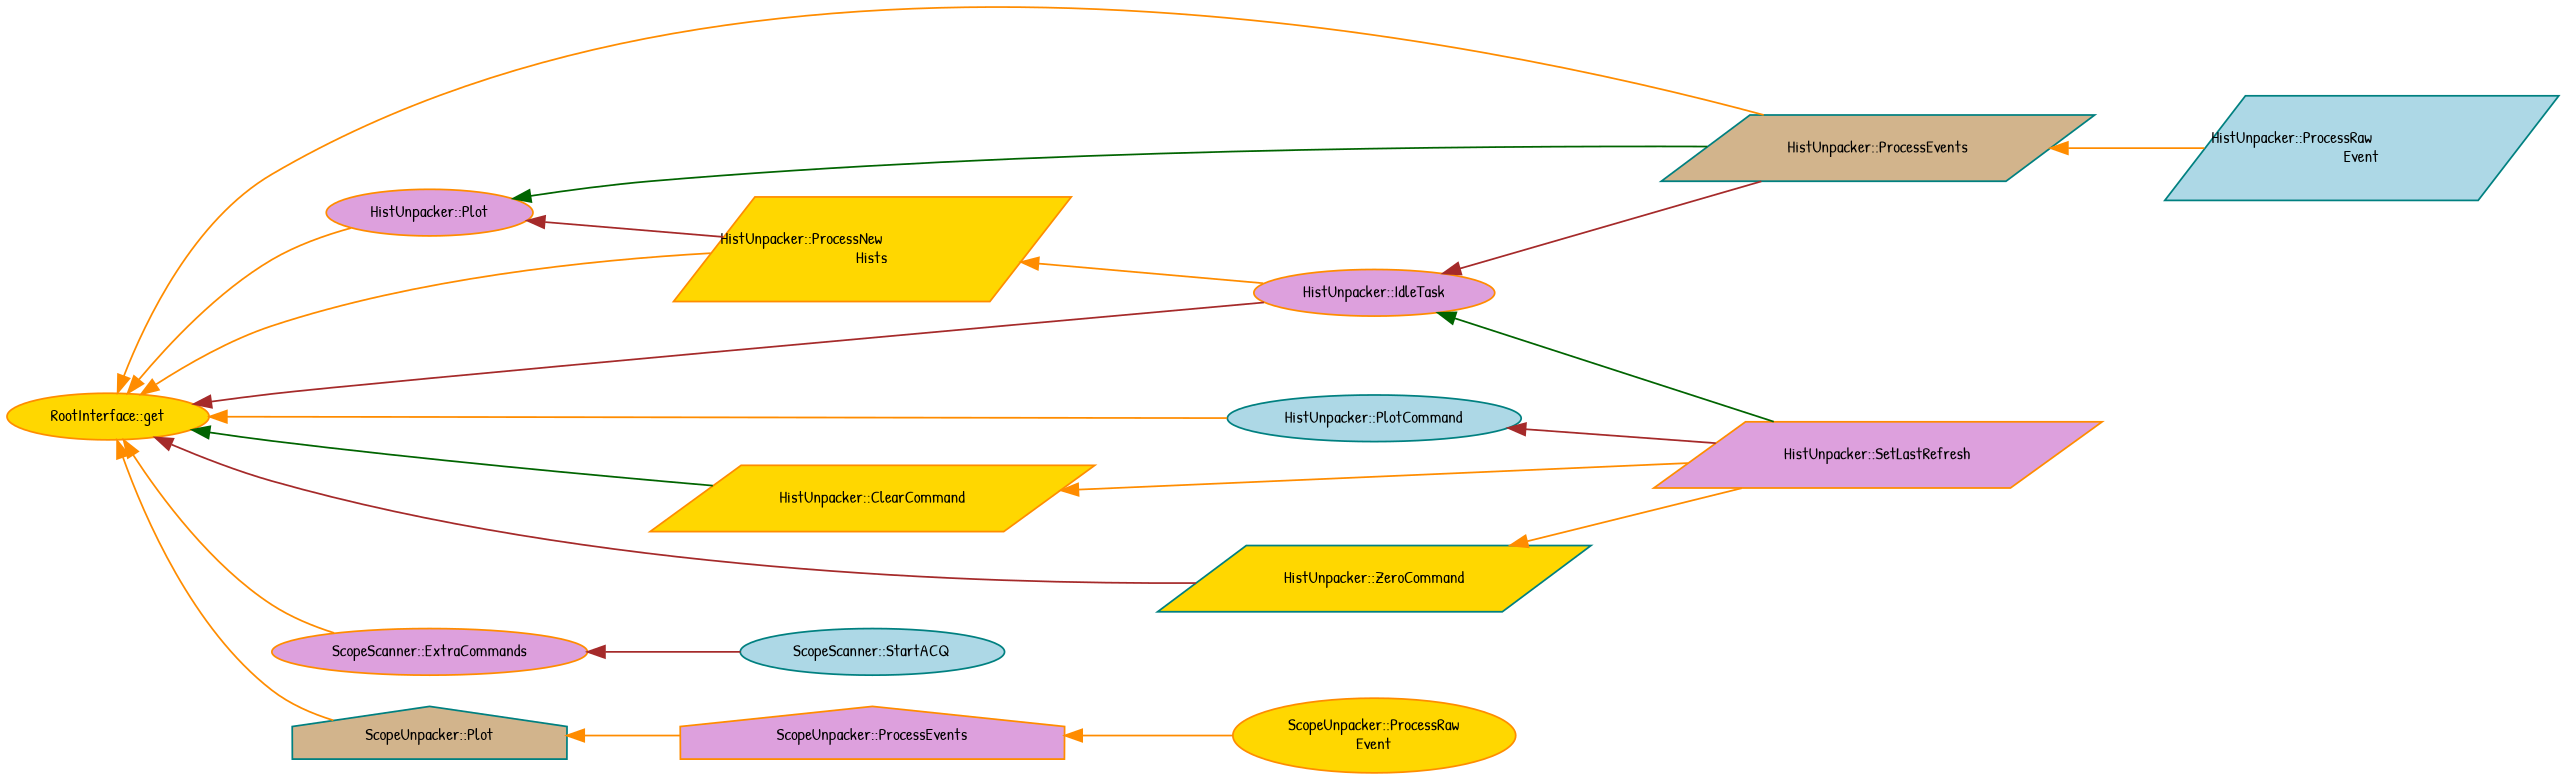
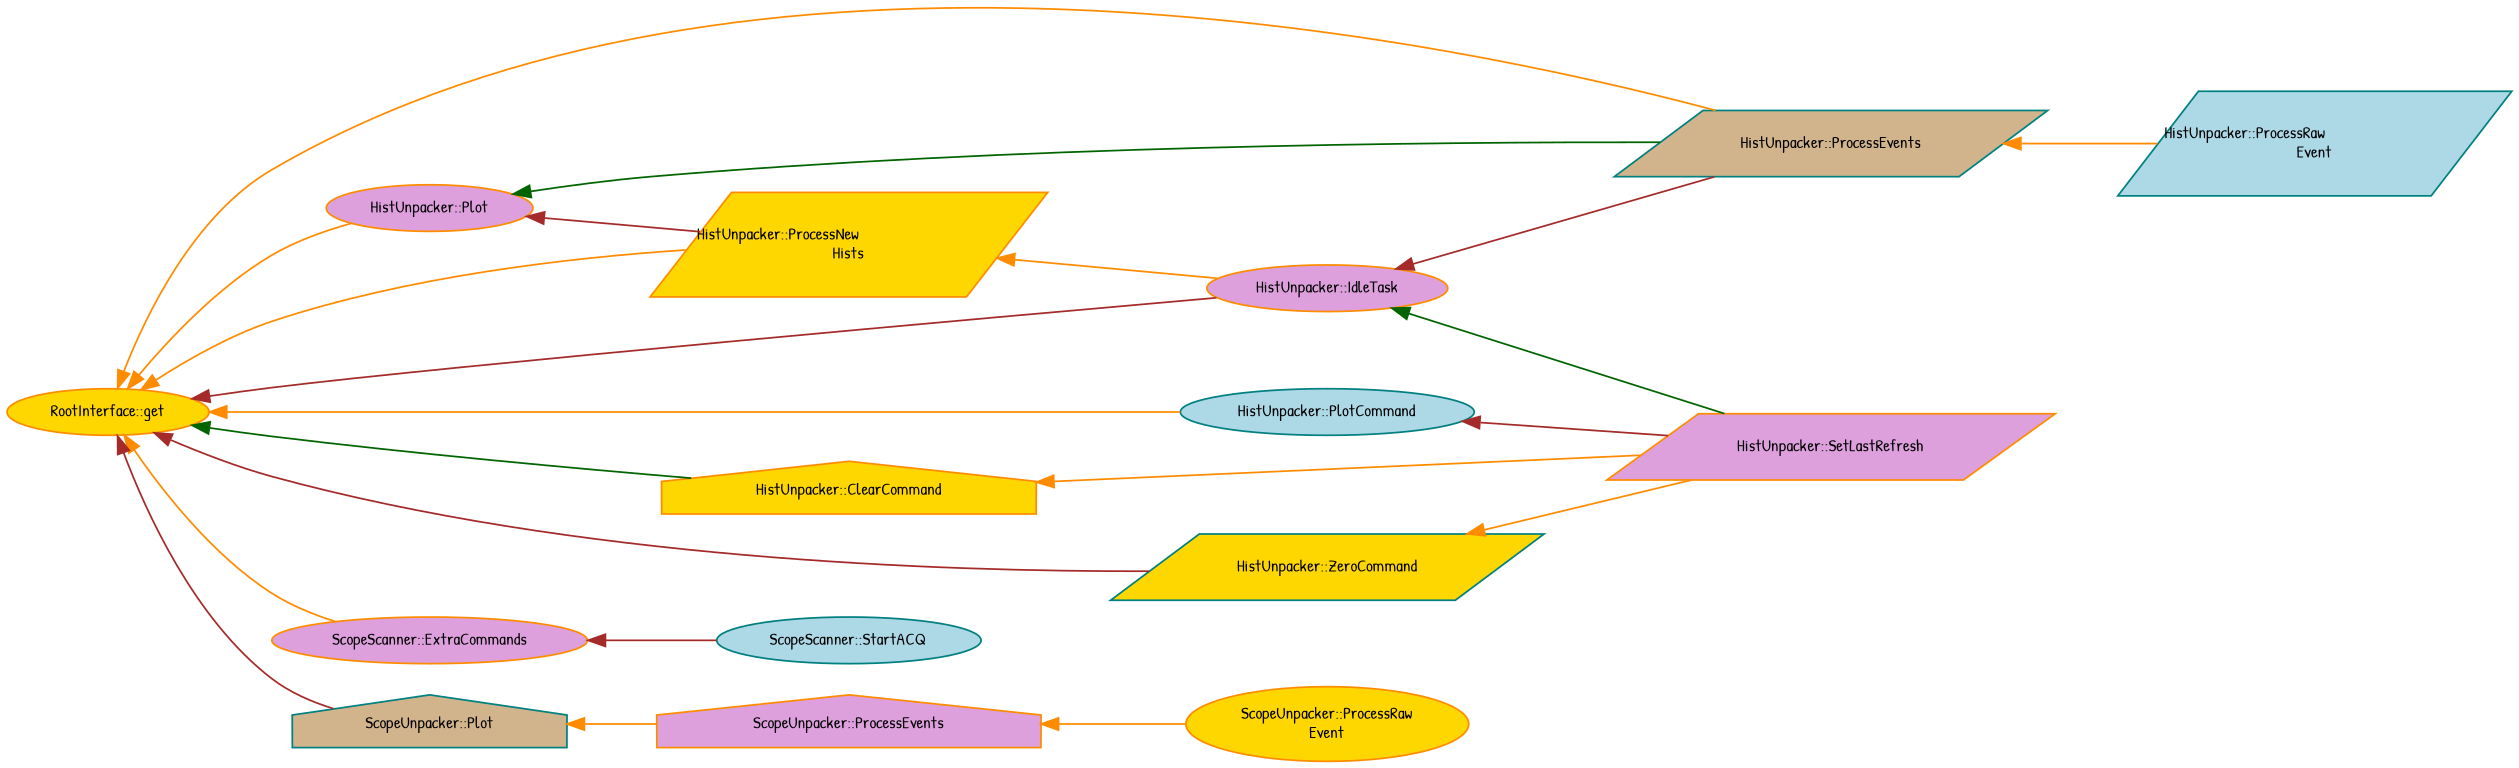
node "HistUnpacker::ClearCommand": shape parallelogram -> house
edge "ScopeUnpacker::Plot" -> "RootInterface::get": color darkorange -> brown
